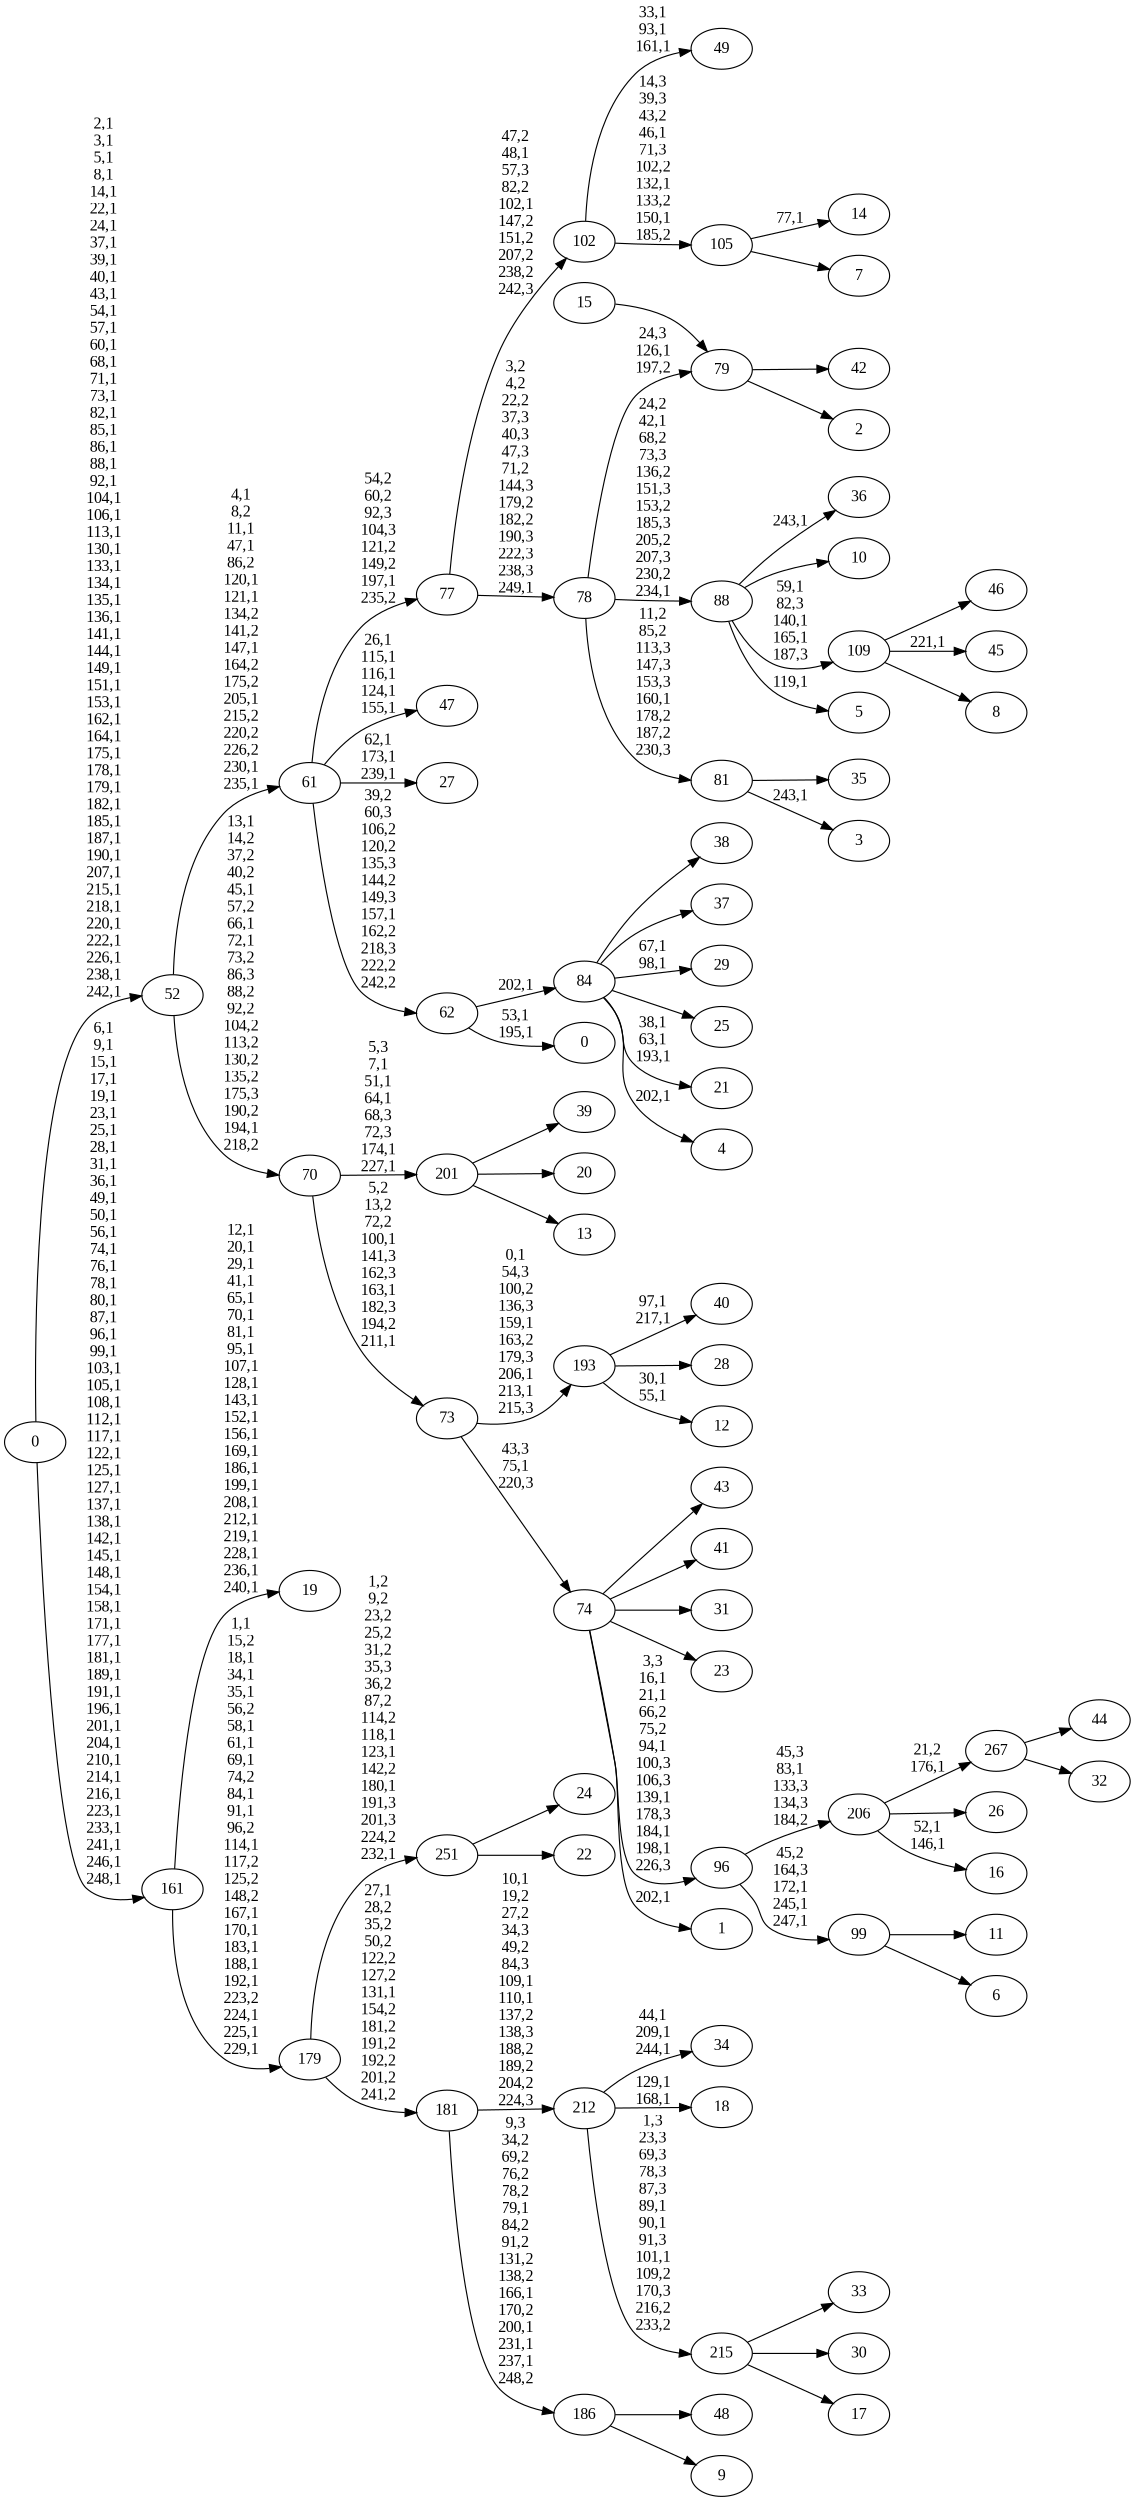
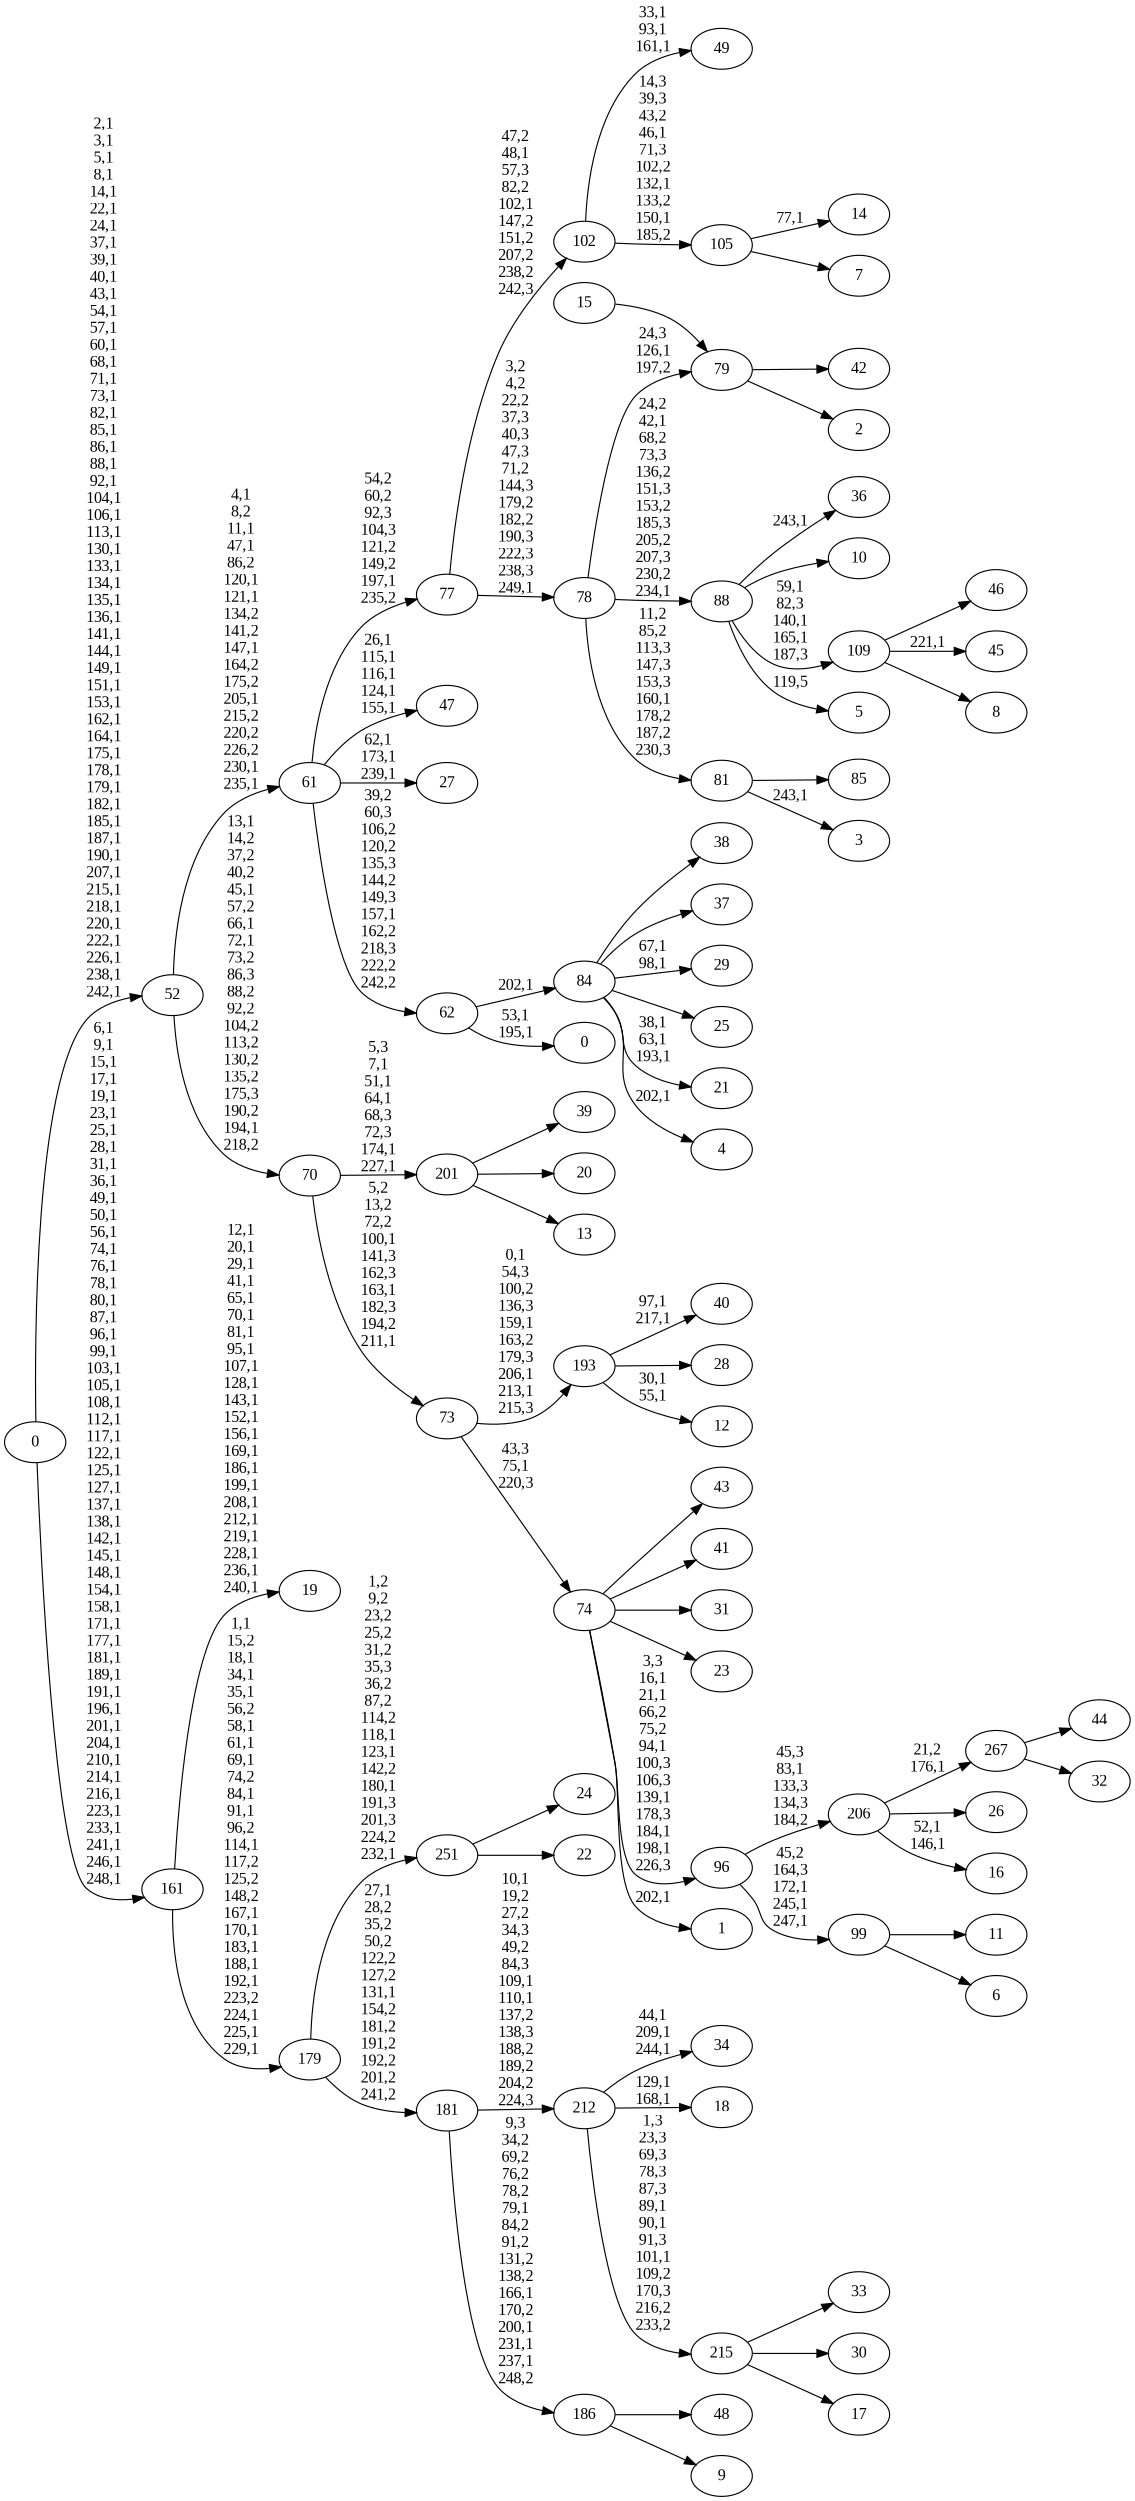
edge "88" -> "5": label "119,1" -> "119,5"
node "35": label "35" -> "85"
